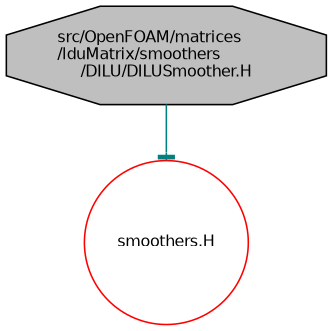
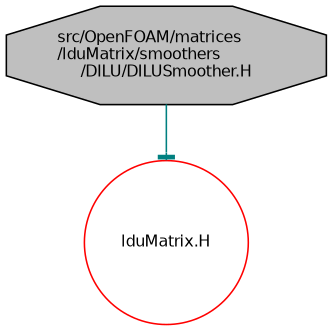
node "smoothers.H": label "smoothers.H" -> "lduMatrix.H"
